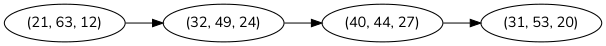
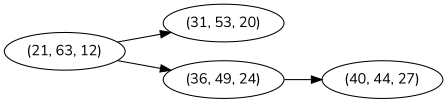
node "(32, 49, 24)": label "(32, 49, 24)" -> "(36, 49, 24)"
edge "(40, 44, 27)" -> "(31, 53, 20)": now "(21, 63, 12)" -> "(31, 53, 20)"
